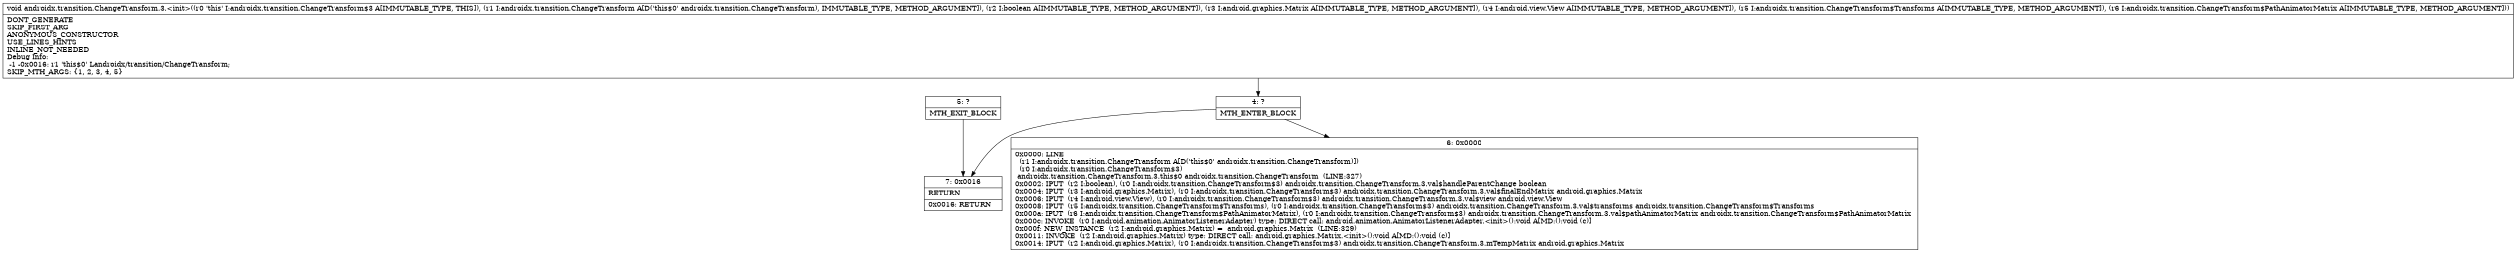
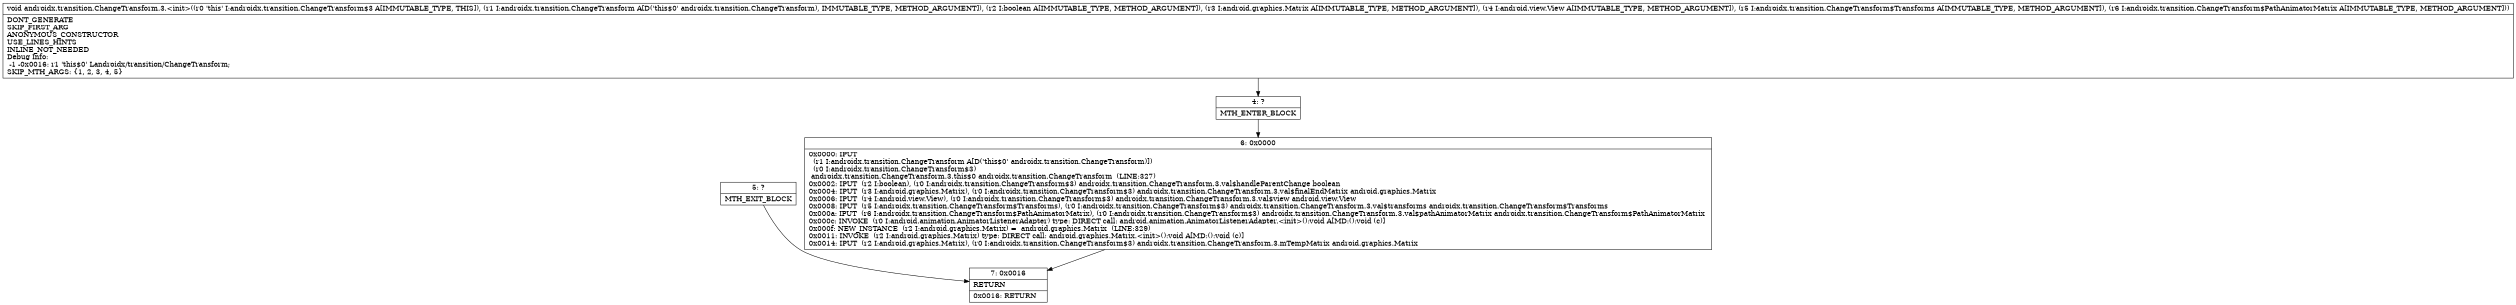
edge "4: ?" -> "7: 0x0016": now "6: 0x0000" -> "7: 0x0016"
node "6: 0x0000": text "0x0000: LINE" -> "0x0000: IPUT"
